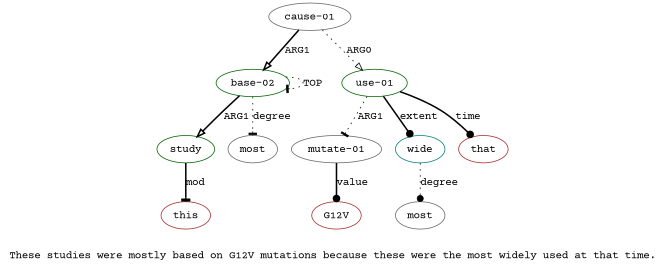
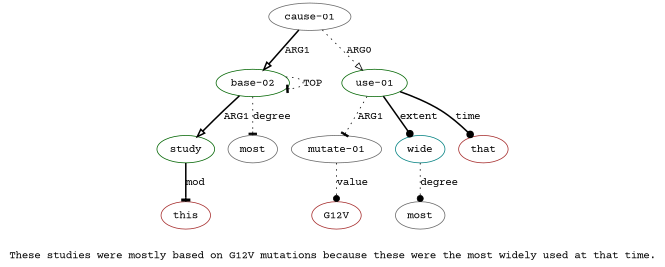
edge "mutate-01" -> "G12V": style bold -> dotted
